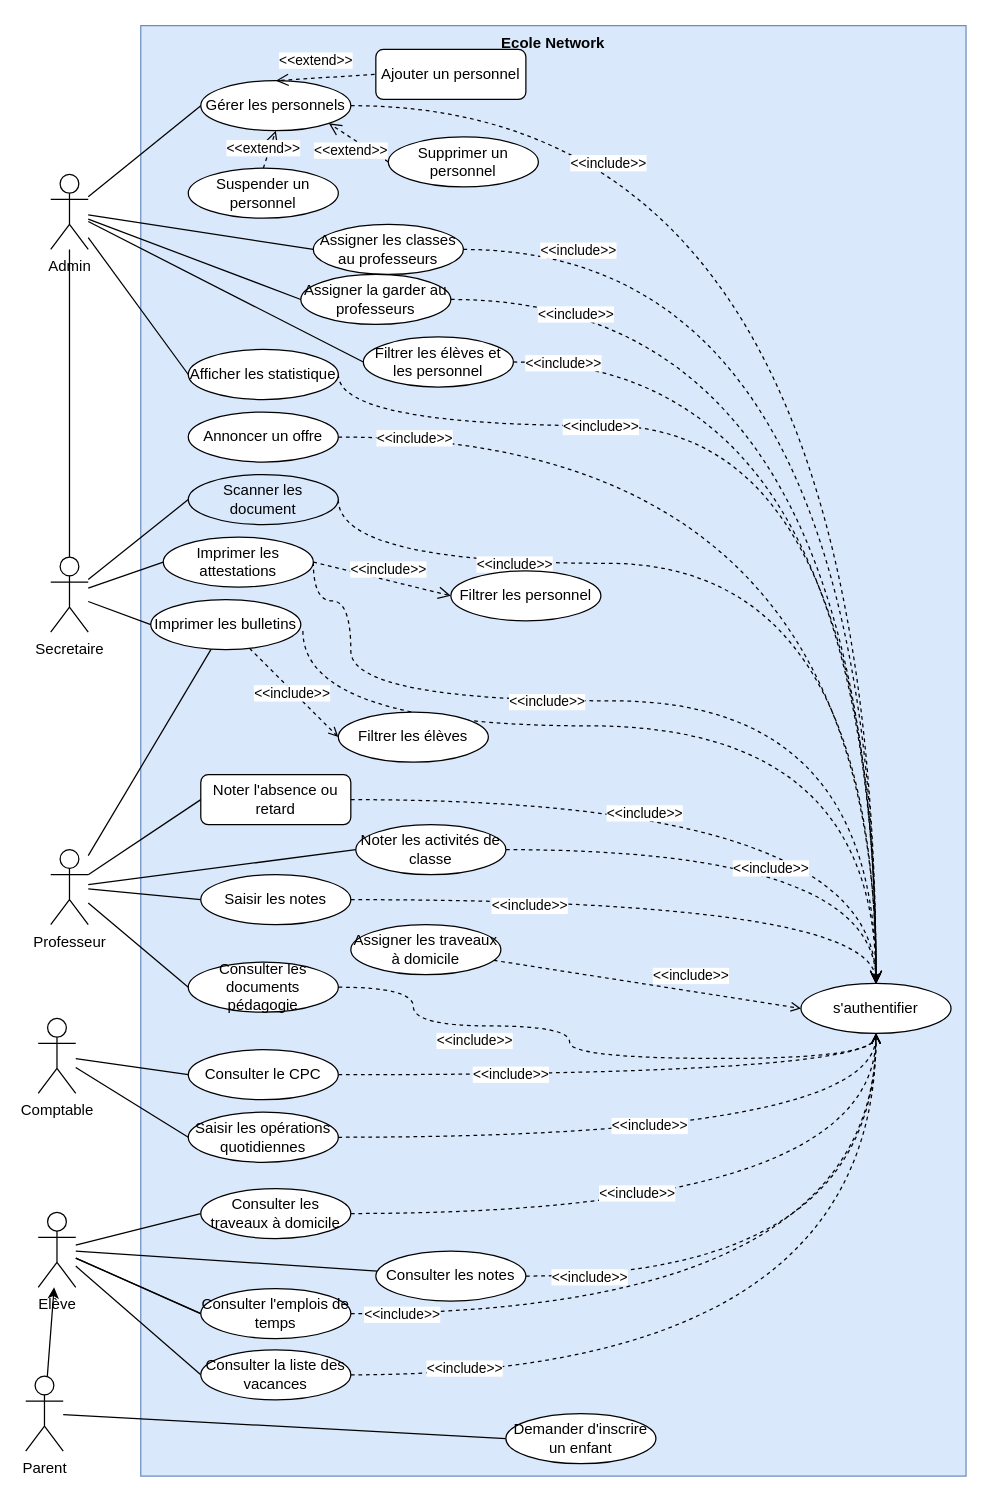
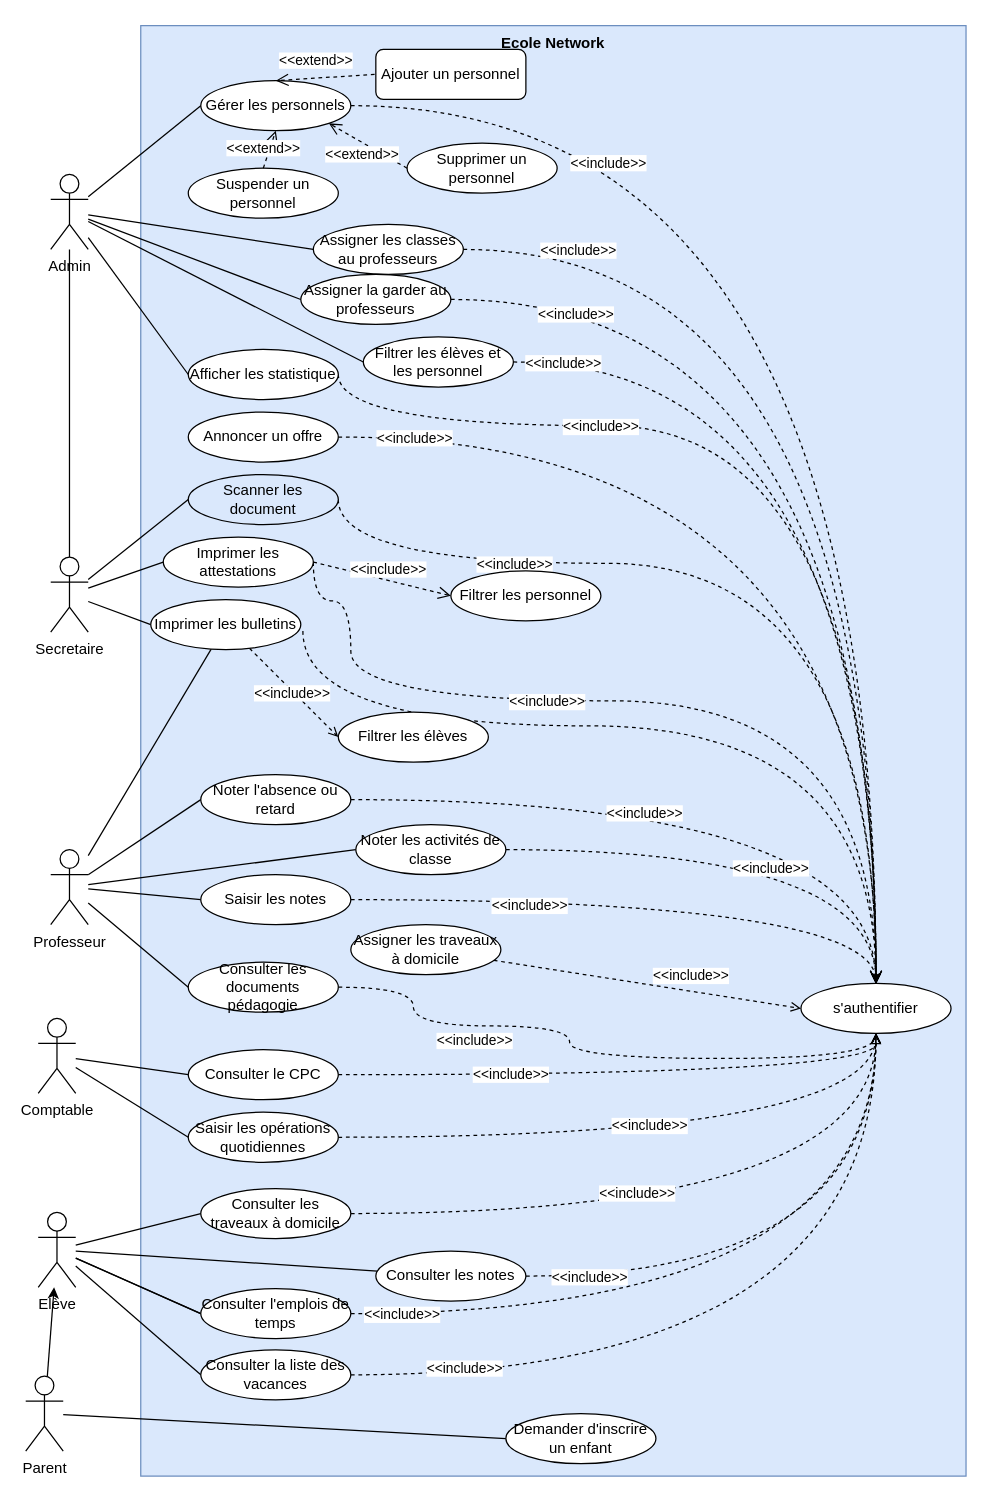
node "Supprimer un personnel": moved (463, 162) -> (482, 168)
node "Noter l'absence ou retard": shape rounded rectangle -> ellipse
edge "Consulter le CPC" -> "s'authentifier": arrowhead open -> block
